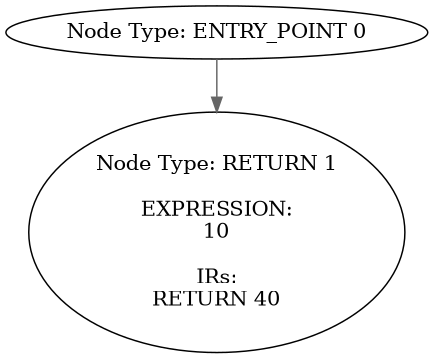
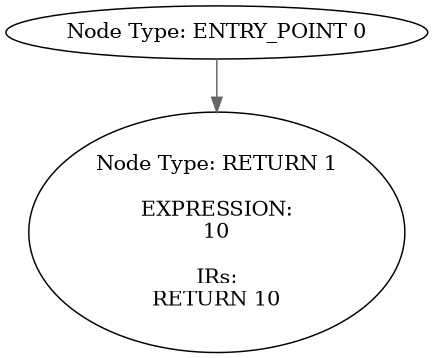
node "Node Type: RETURN 1 EXPRESSION: 10 IRs: RETURN 40": label "Node Type: RETURN 1 EXPRESSION: 10 IRs: RETURN 40" -> "Node Type: RETURN 1 EXPRESSION: 10 IRs: RETURN 10"
